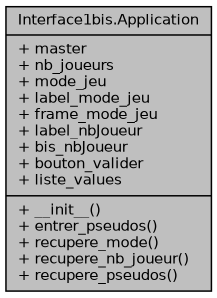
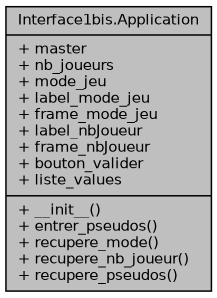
node "Interface1bis.Application": text "+ bis_nbJoueur" -> "+ frame_nbJoueur"
